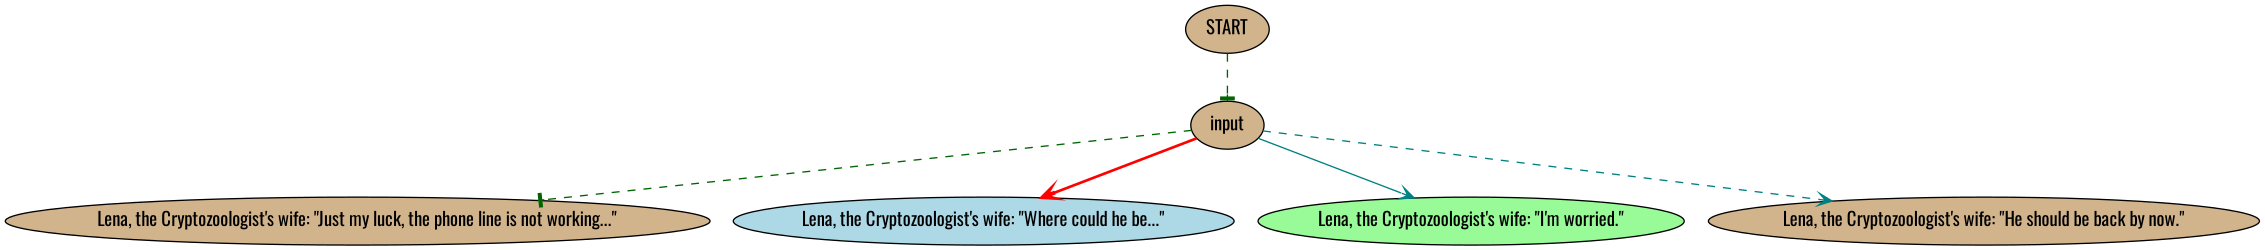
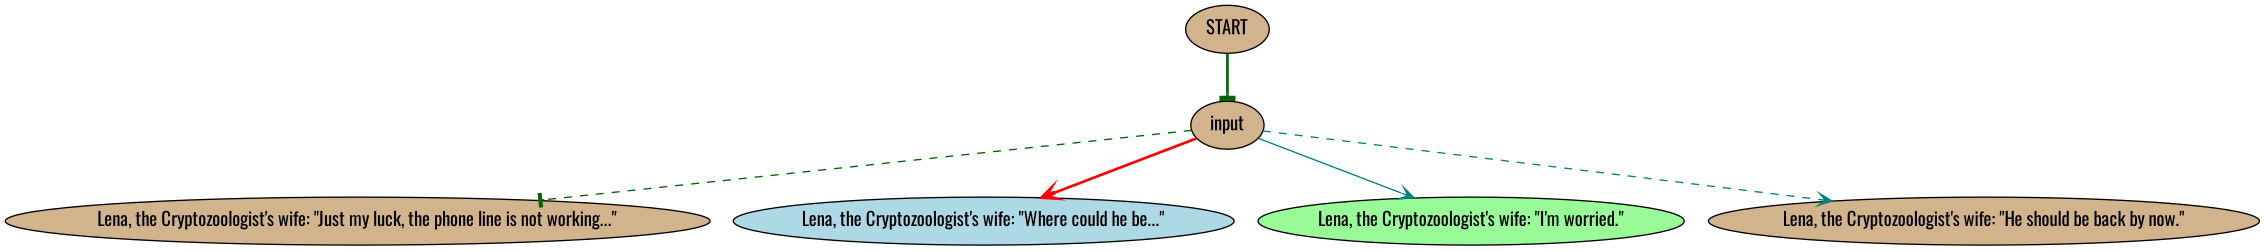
edge "START" -> "input": style dashed -> bold
